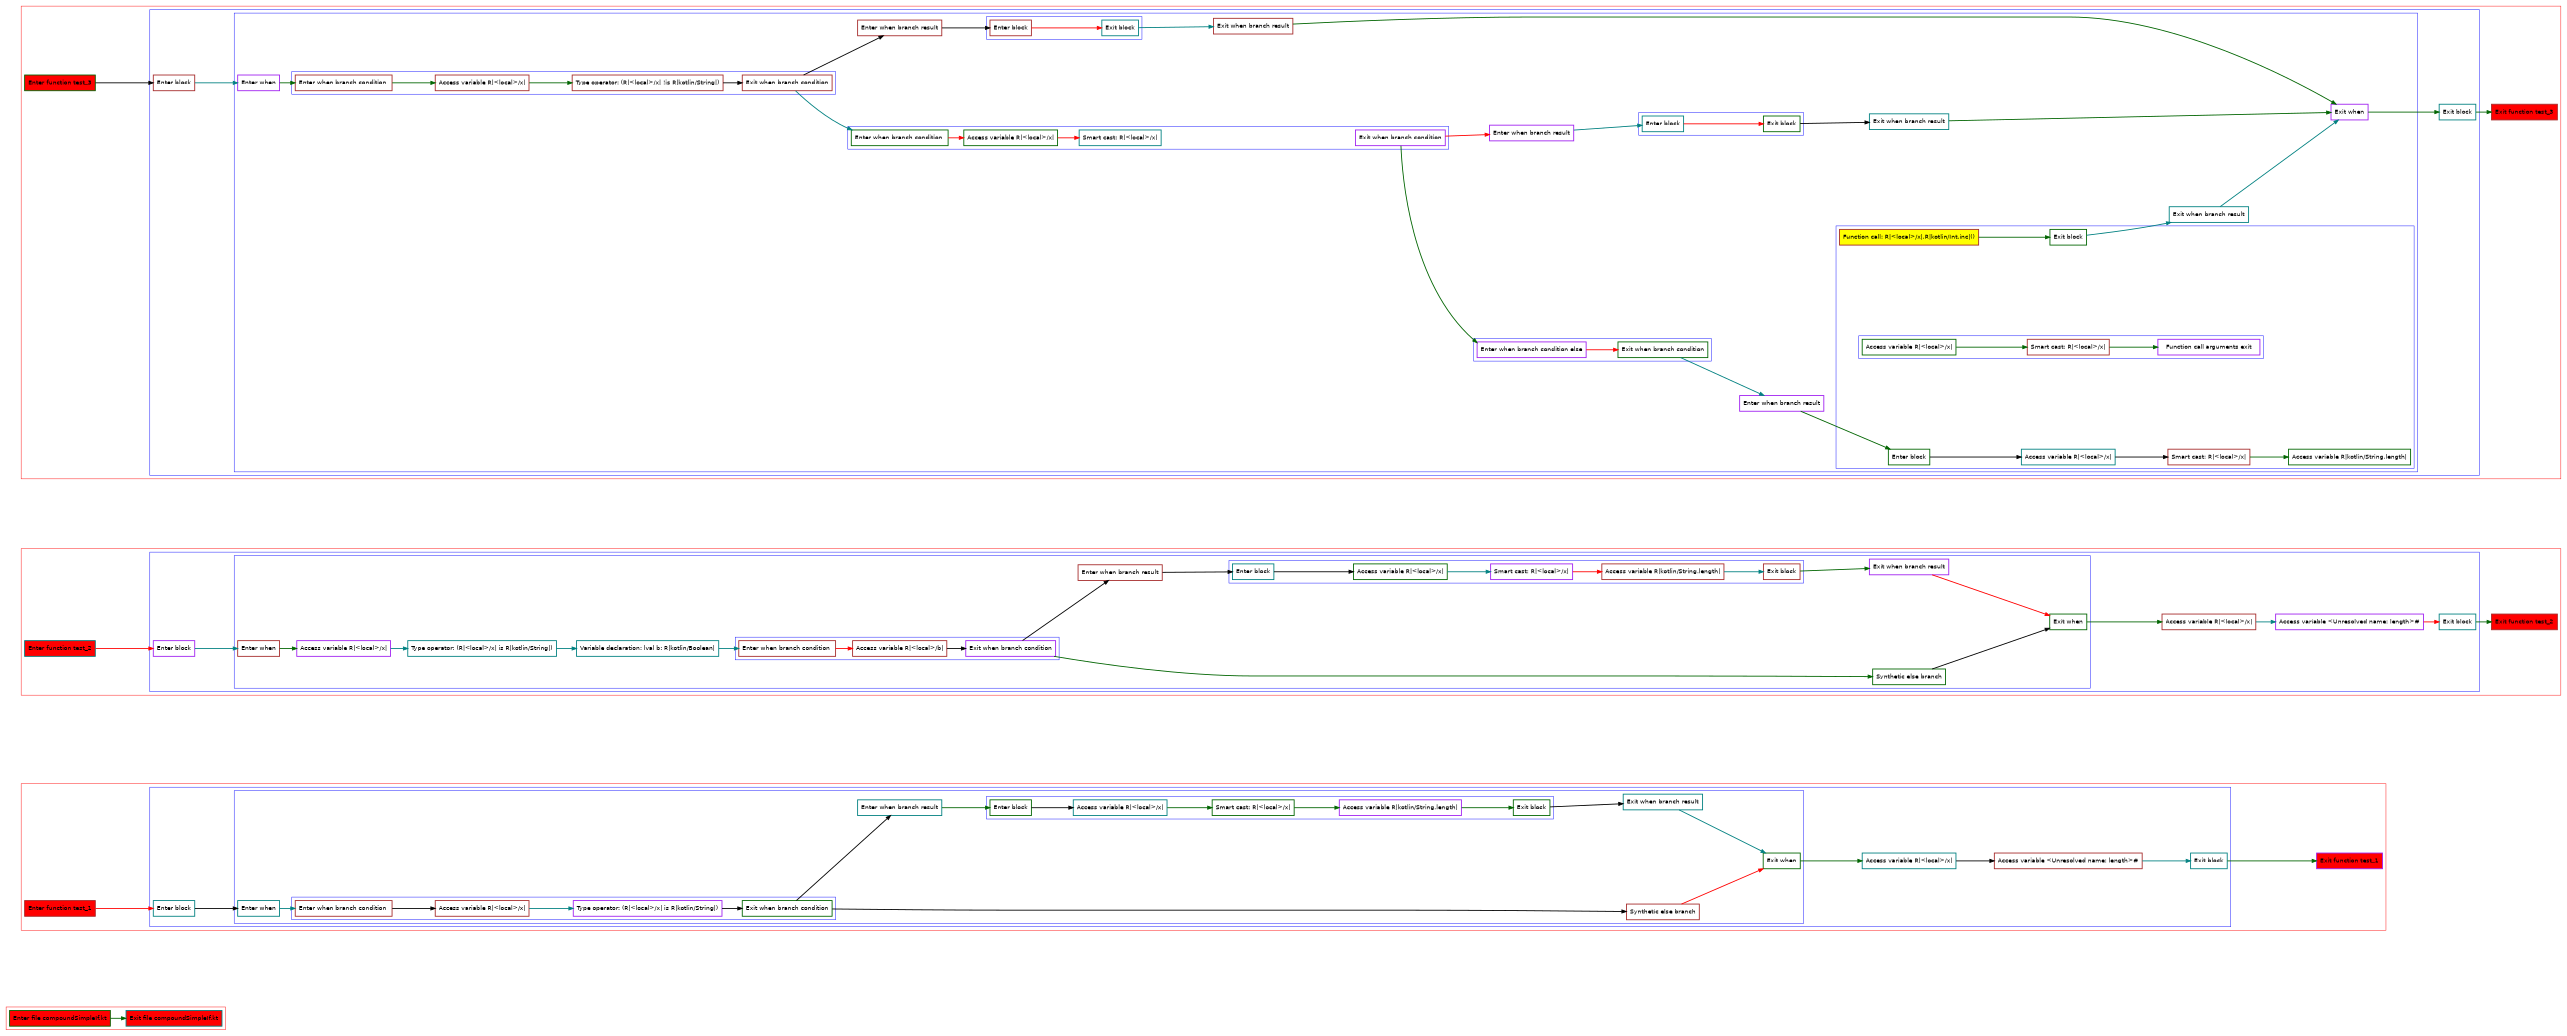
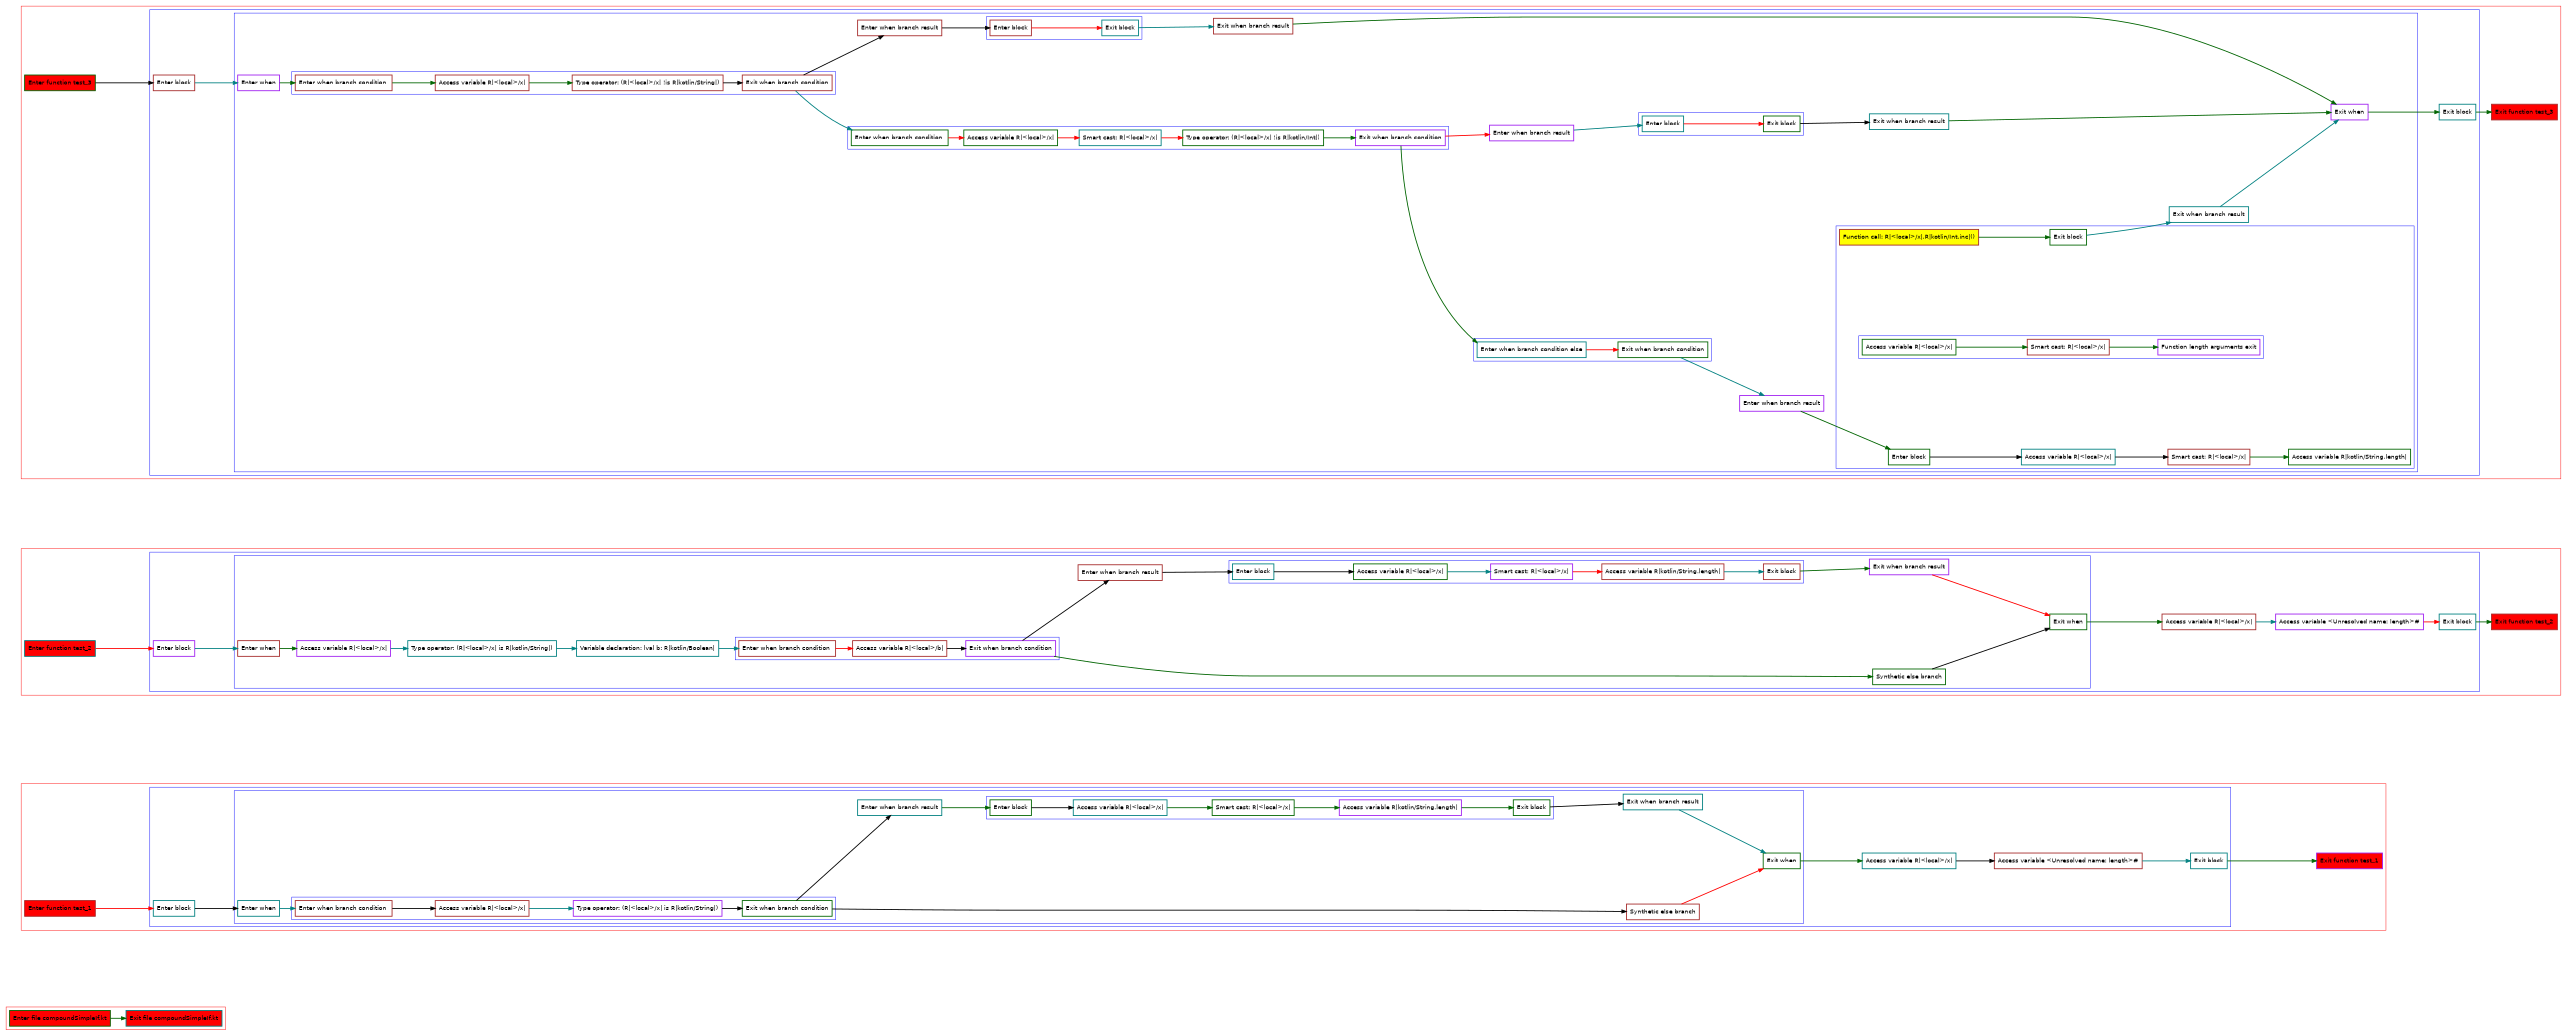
node "Type operator: (R|<local>/x| !is R|kotlin/Int|)": added
node "Function call arguments exit": label "Function call arguments exit" -> "Function length arguments exit"
node "Enter when branch condition else": color purple -> teal
